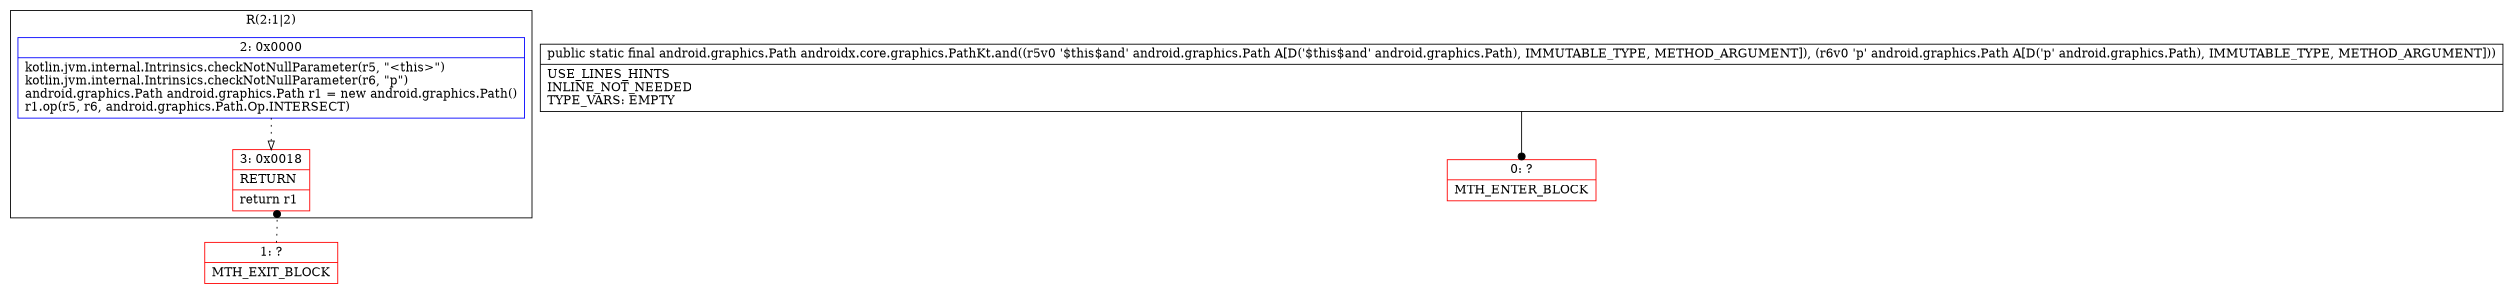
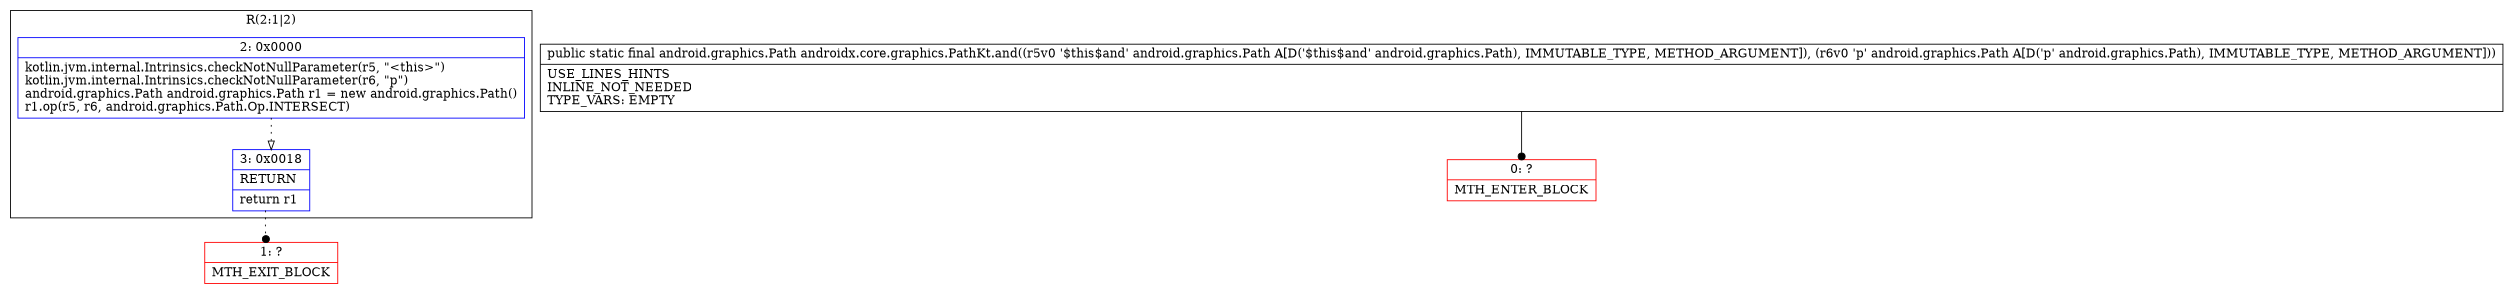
node "3: 0x0018": color red -> blue
edge "1: ?" -> "3: 0x0018": reversed
